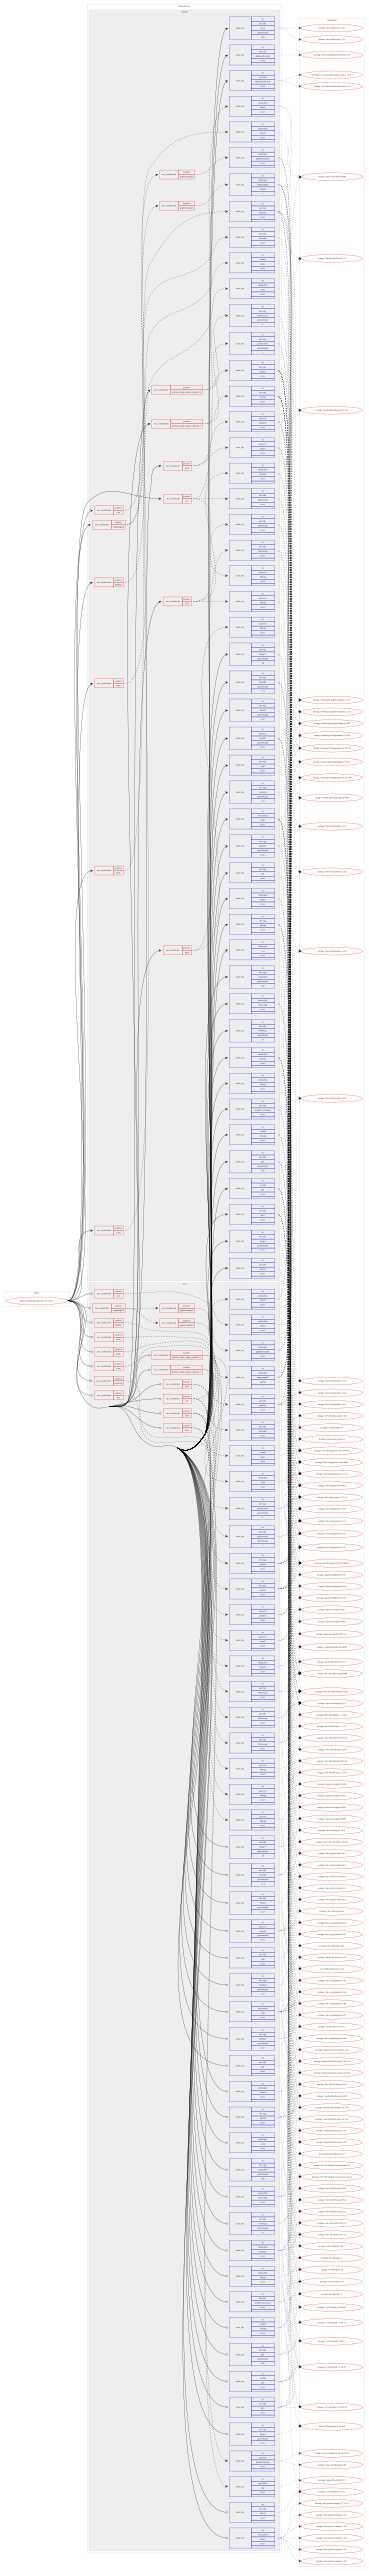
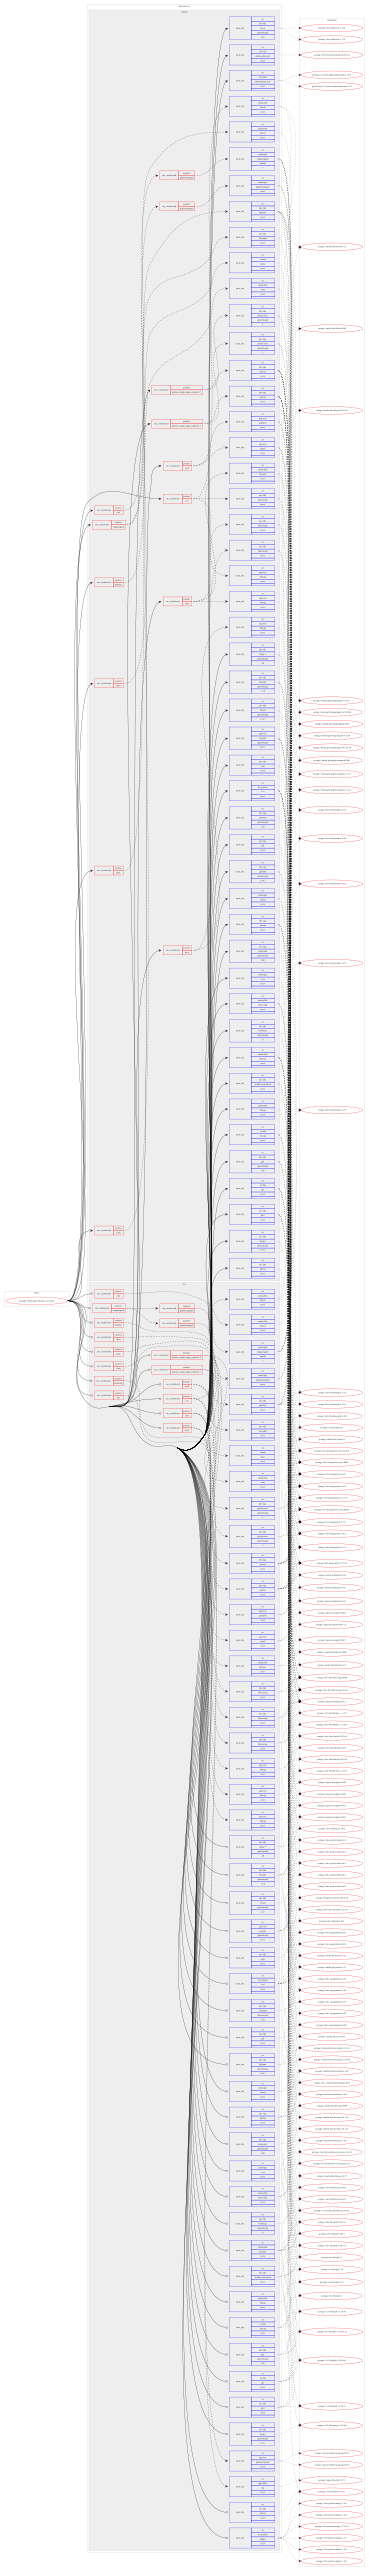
node "portage://x11-misc/shared-mime-info-1.10": label "portage://x11-misc/shared-mime-info-1.10" -> "ghostscript://x11-misc/shared-mime-info-1.10"
node "alpha://media-gfx/inkscape-1.0_beta2": label "alpha://media-gfx/inkscape-1.0_beta2" -> "portage://media-gfx/inkscape-1.0_beta2"
node "portage://dev-python/lxml-4.3.4": label "portage://dev-python/lxml-4.3.4" -> "portage://jemalloc-python/lxml-4.3.4"
node "portage://dev-gfx/lxml-4.4.2": label "portage://dev-gfx/lxml-4.4.2" -> "portage://dev-python/lxml-4.4.2"
node "sci://media-gfx/potrace-1.16": label "sci://media-gfx/potrace-1.16" -> "portage://media-gfx/potrace-1.16"
node "portage://dev-libs/boehm-gc-8.0.4": label "portage://dev-libs/boehm-gc-8.0.4" -> "portage://dev-conditional/boehm-gc-8.0.4"
node "dia://media-libs/libpng-1.6.37": label "dia://media-libs/libpng-1.6.37" -> "portage://media-libs/libpng-1.6.37"
node "portage://net-libs/libsoup-2.58.2": label "portage://net-libs/libsoup-2.58.2" -> "portage://conversion-libs/libsoup-2.58.2"
node "portage://x11-libs/gtk+-3.24.11": removed
node "file://x11-libs/pango-1.42.4-r2": label "file://x11-libs/pango-1.42.4-r2" -> "portage://x11-libs/pango-1.42.4-r2"
node "portage://app-text/libX-gpl-9.50": label "portage://app-text/libX-gpl-9.50" -> "portage://app-text/ghostscript-gpl-9.50"
